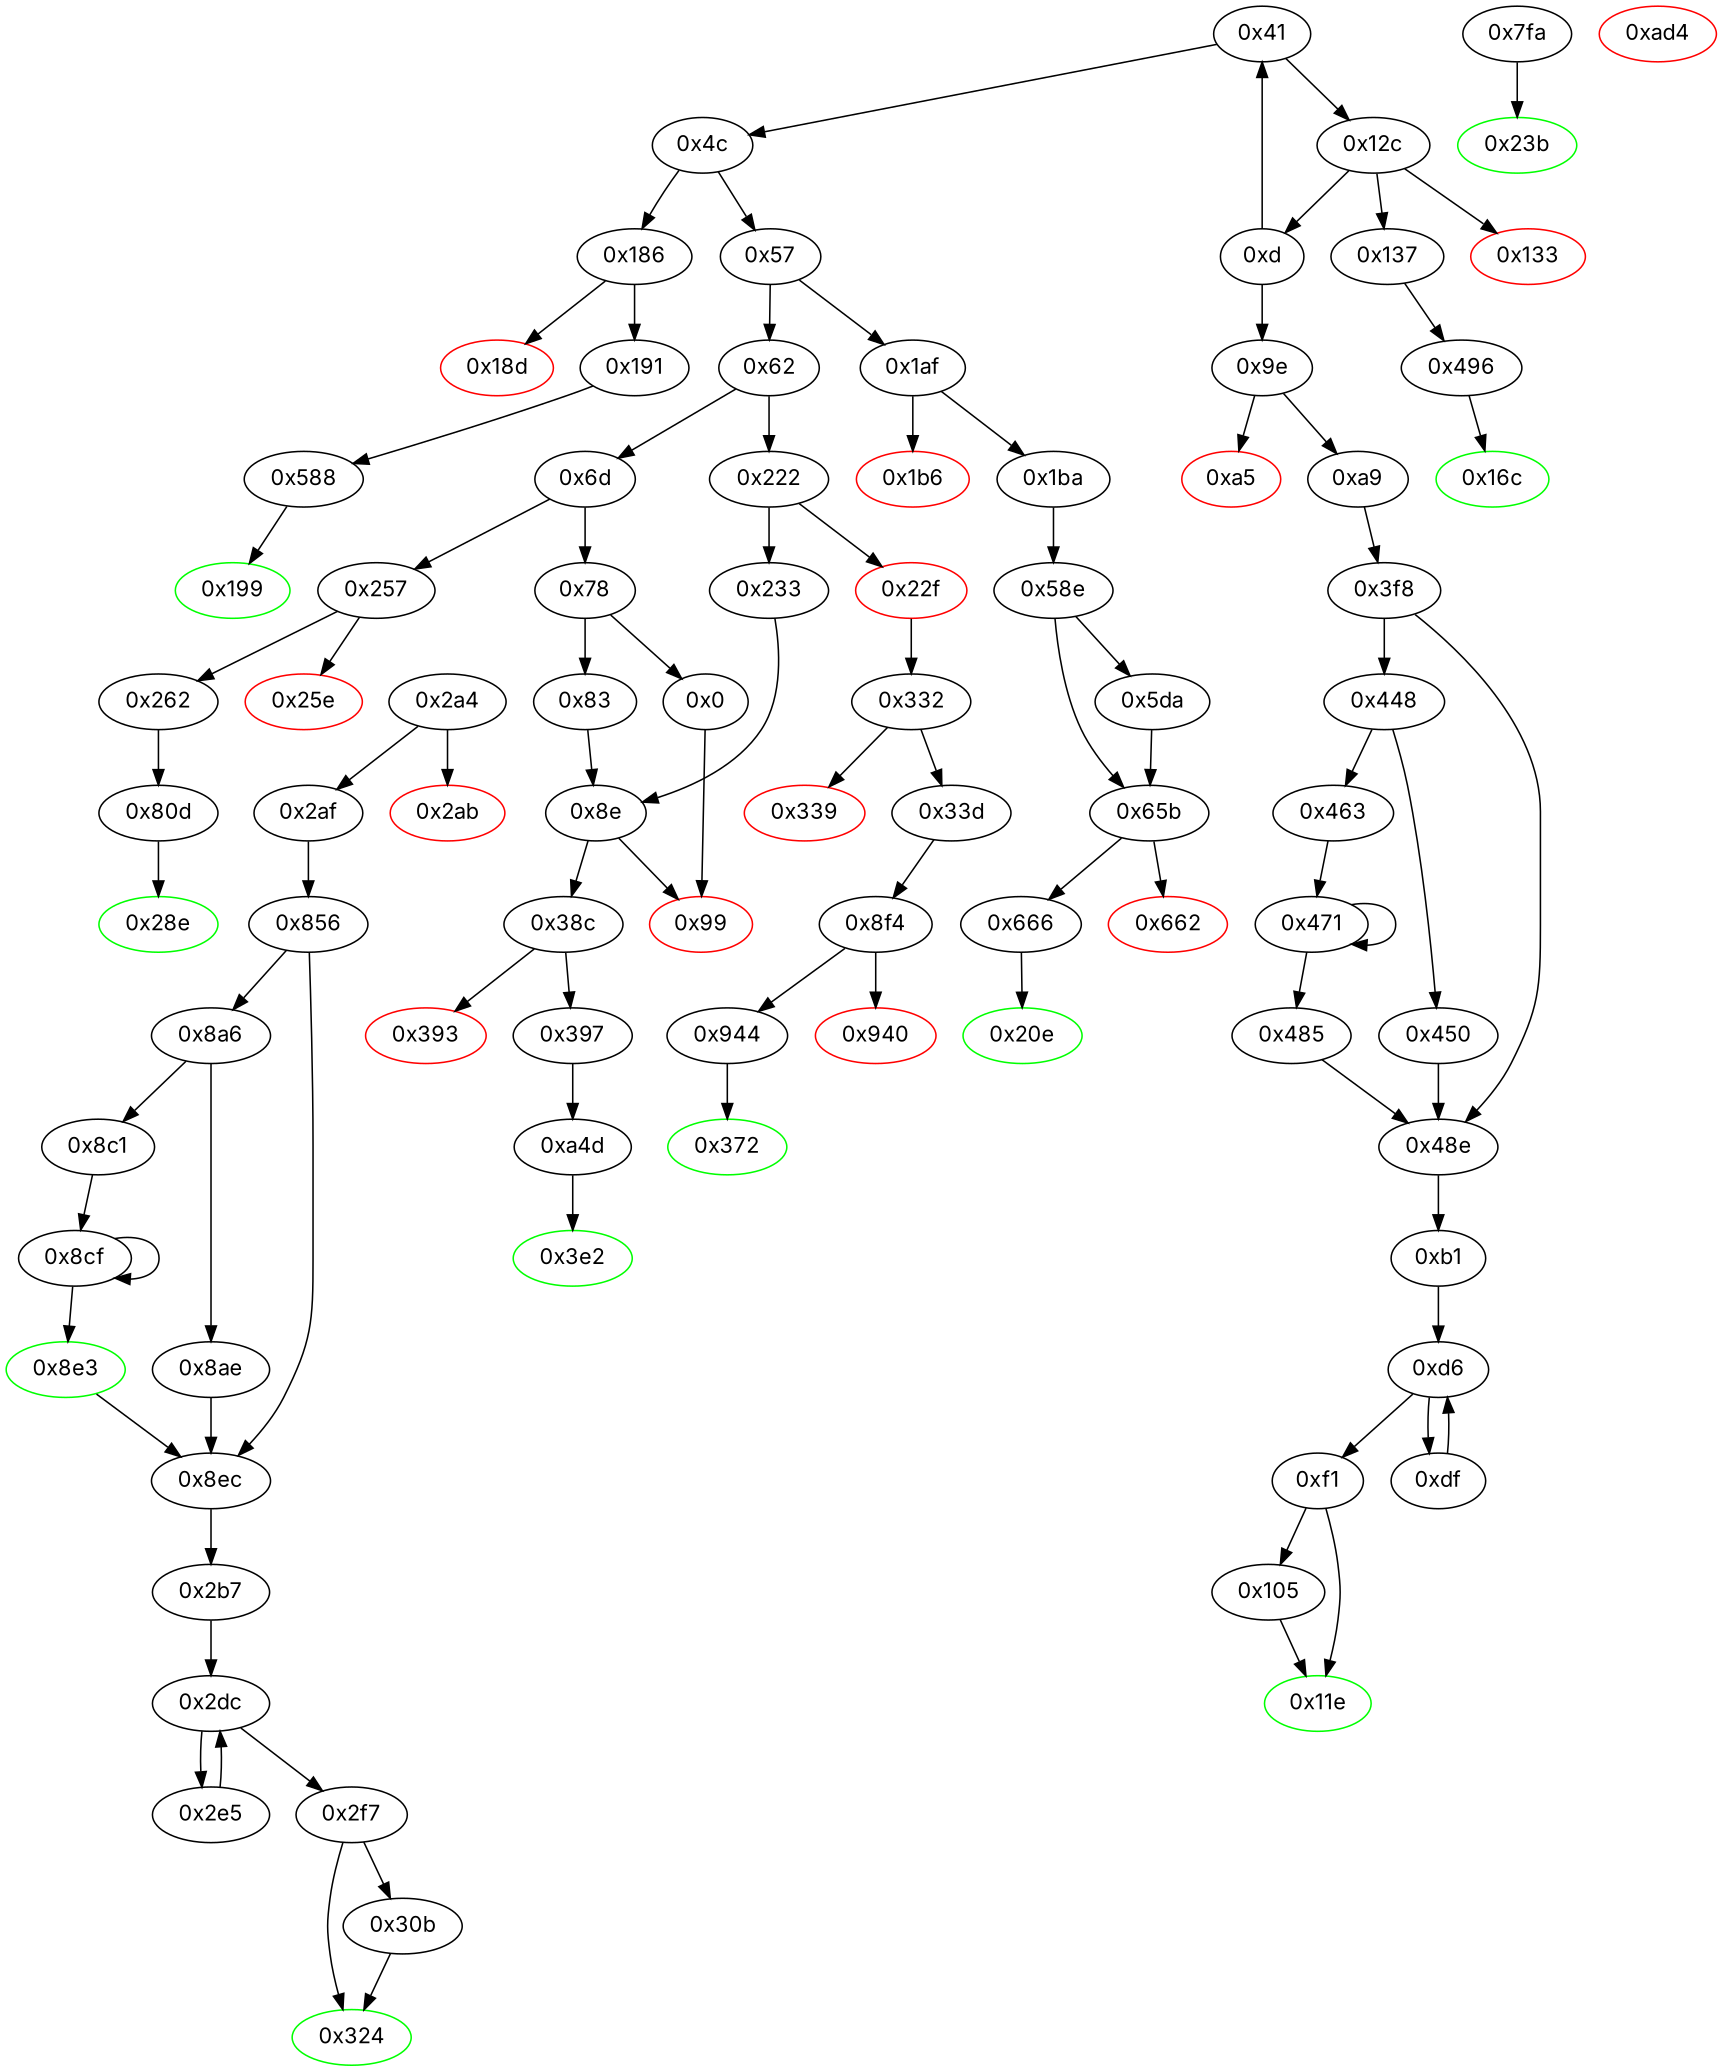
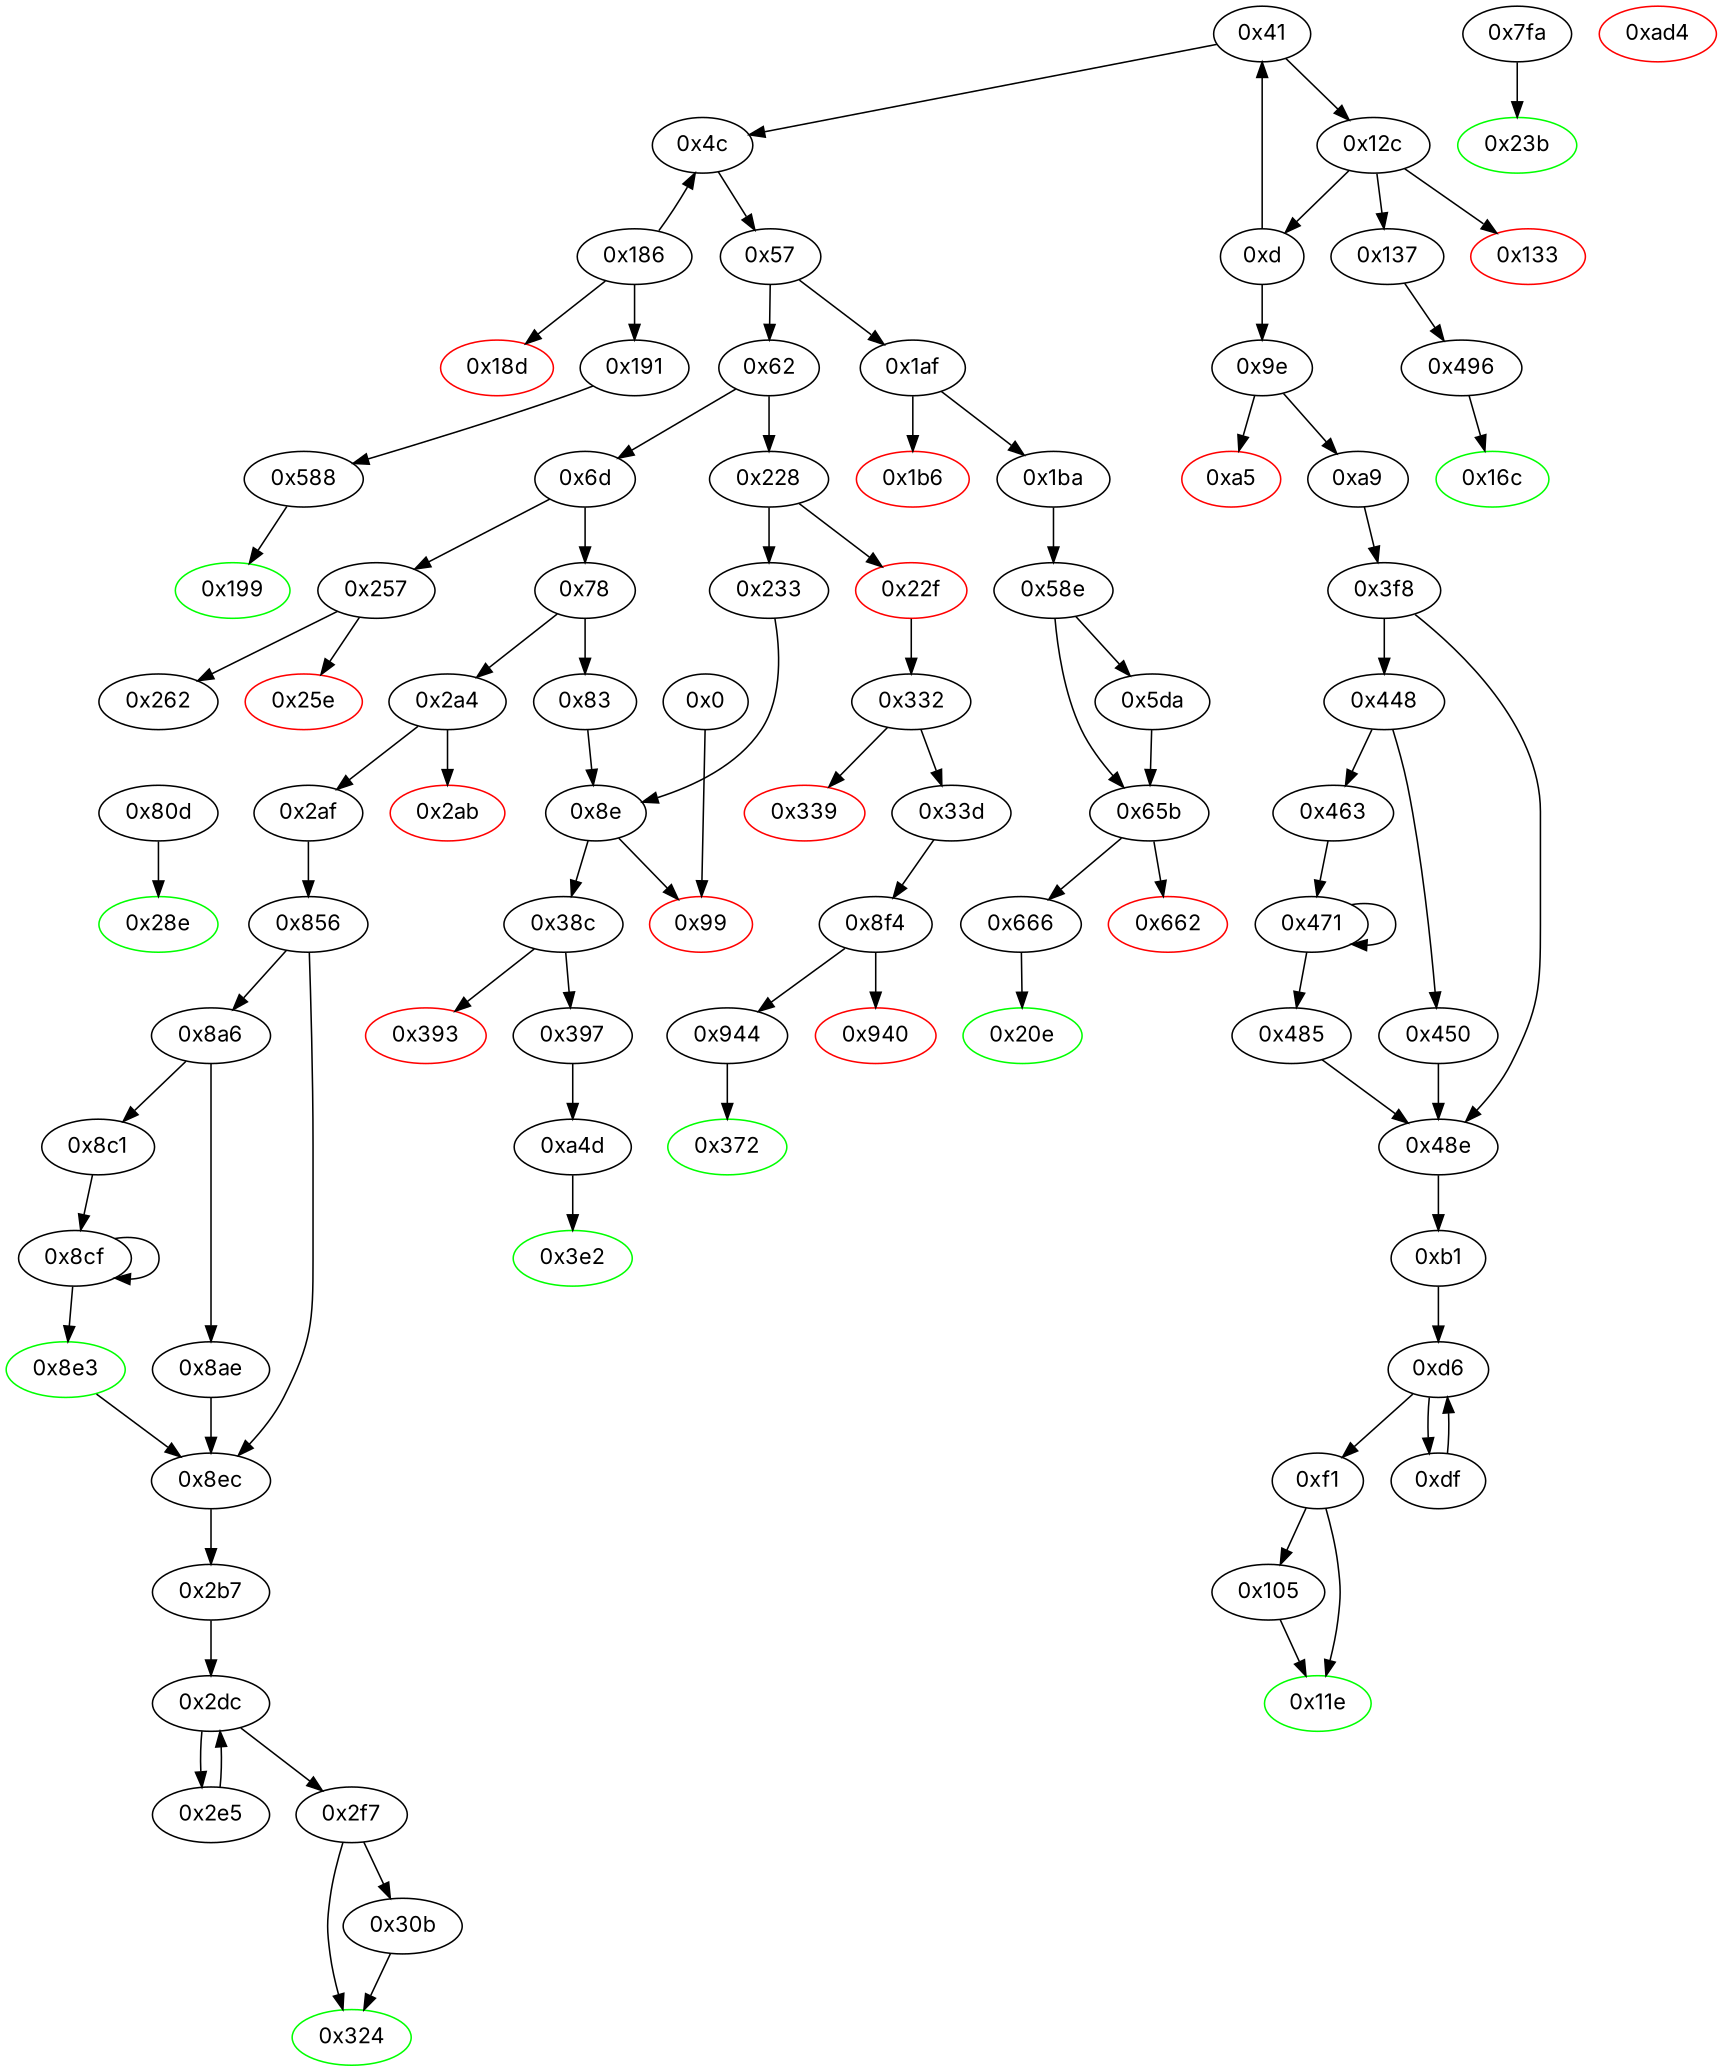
edge "0x4c" -> "0x186": reversed
node "0x222": label "0x222" -> "0x228"
edge "0x78" -> "0x0": now "0x78" -> "0x2a4"
edge "0x262" -> "0x80d": removed
